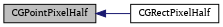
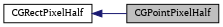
edge "CGRectPixelHalf" -> "CGPointPixelHalf": reversed
